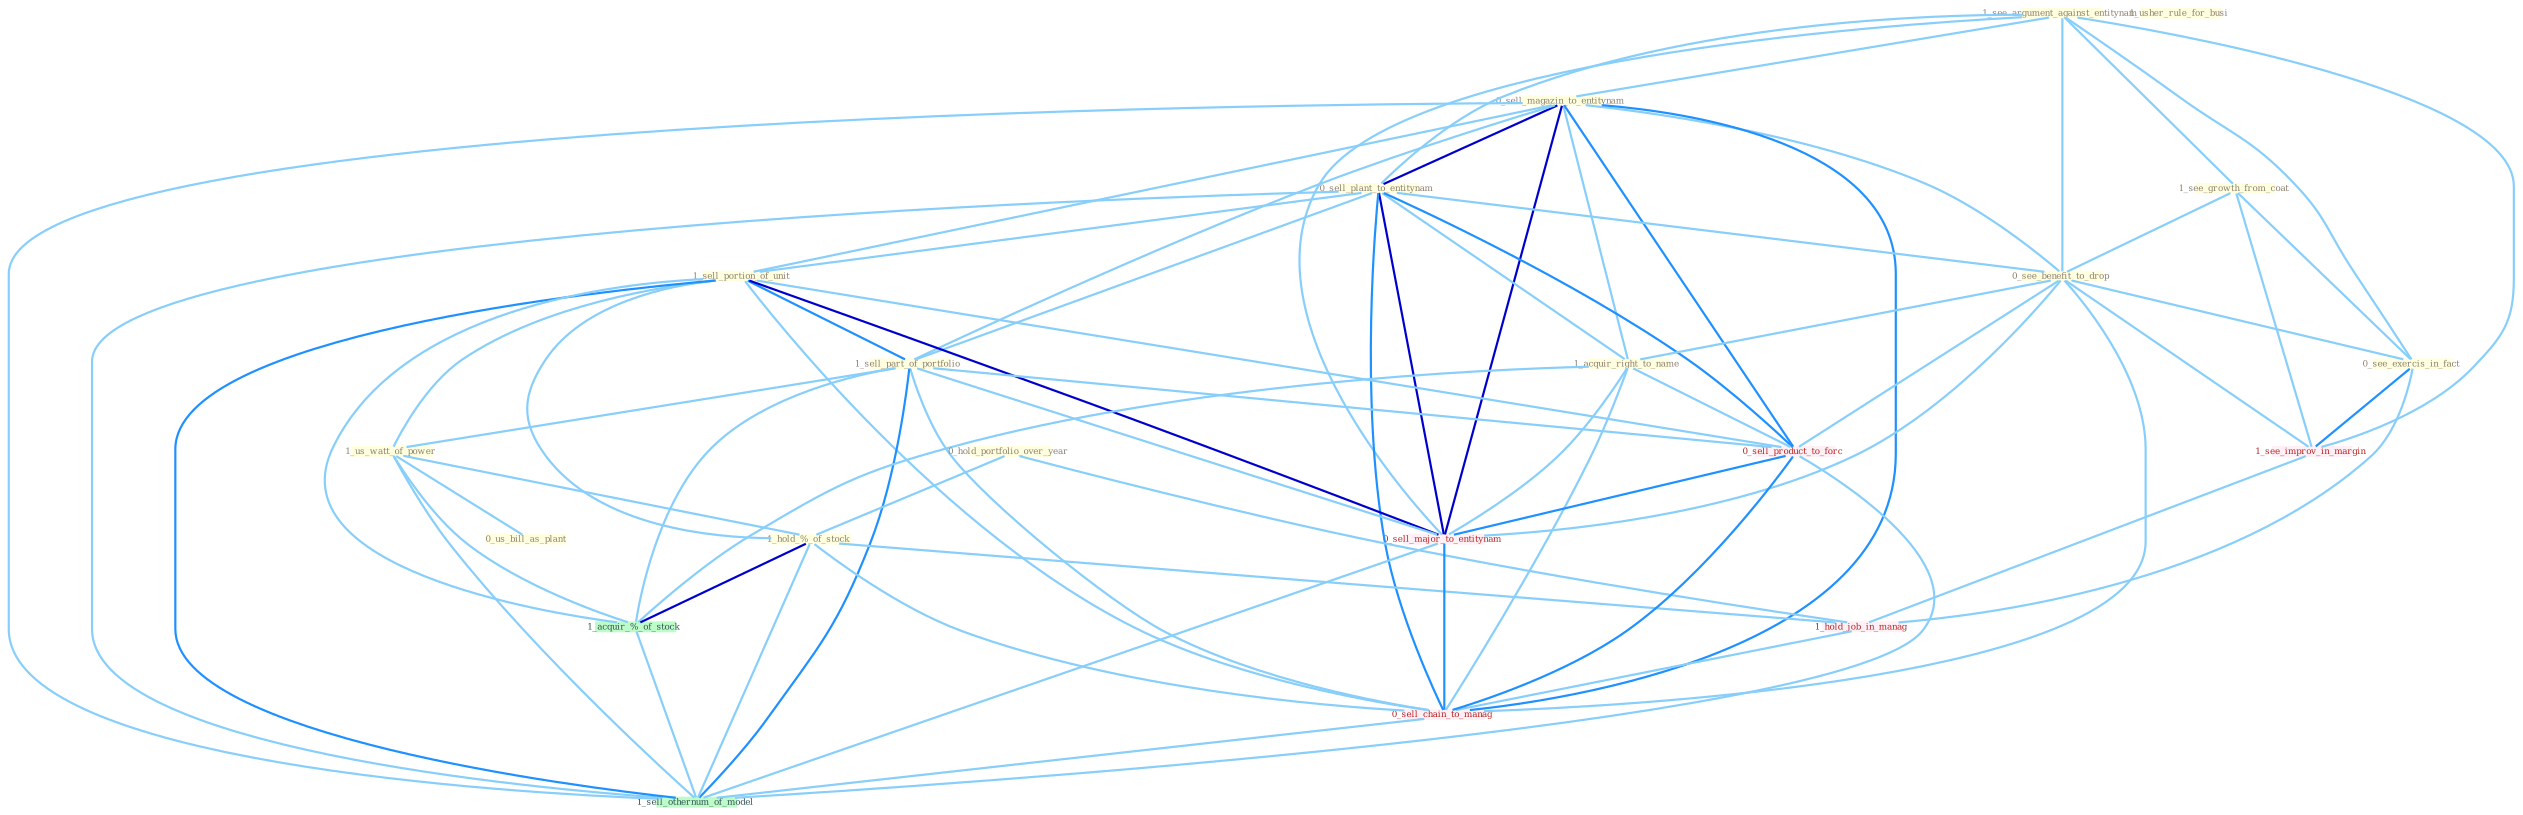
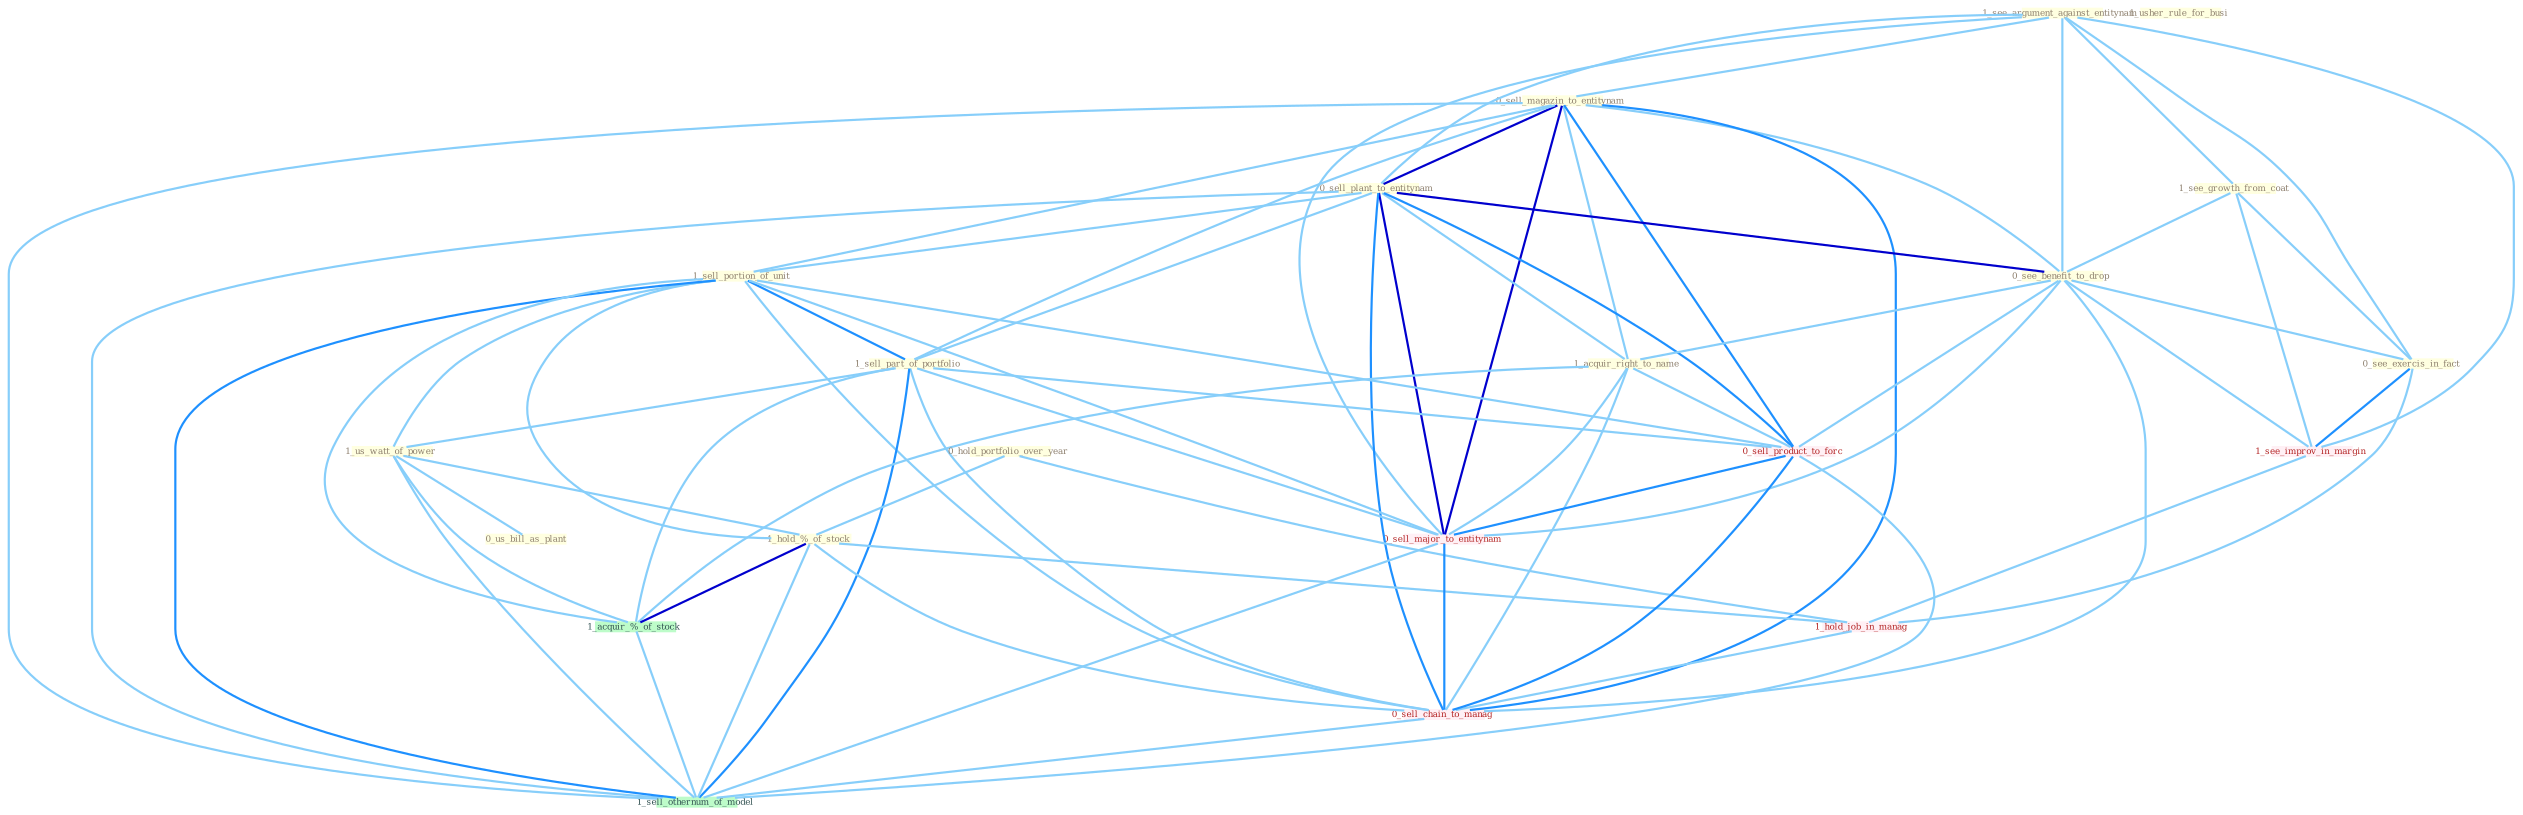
edge "0_sell_plant_to_entitynam" -- "0_see_benefit_to_drop": color #87cefa -> #0000cd
edge "1_sell_portion_of_unit" -- "0_sell_major_to_entitynam": color #0000cd -> #87cefa
